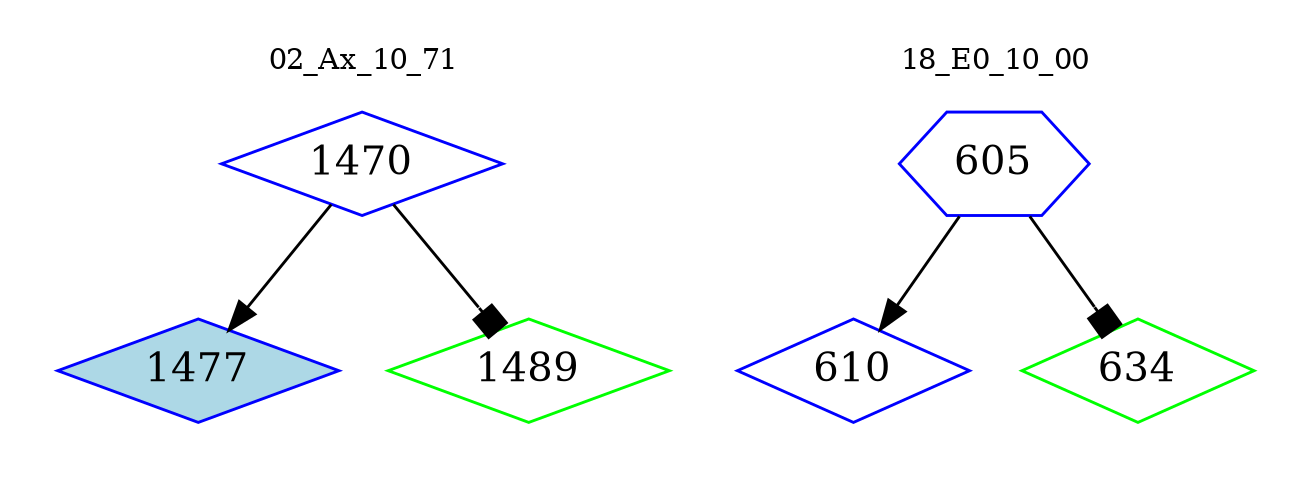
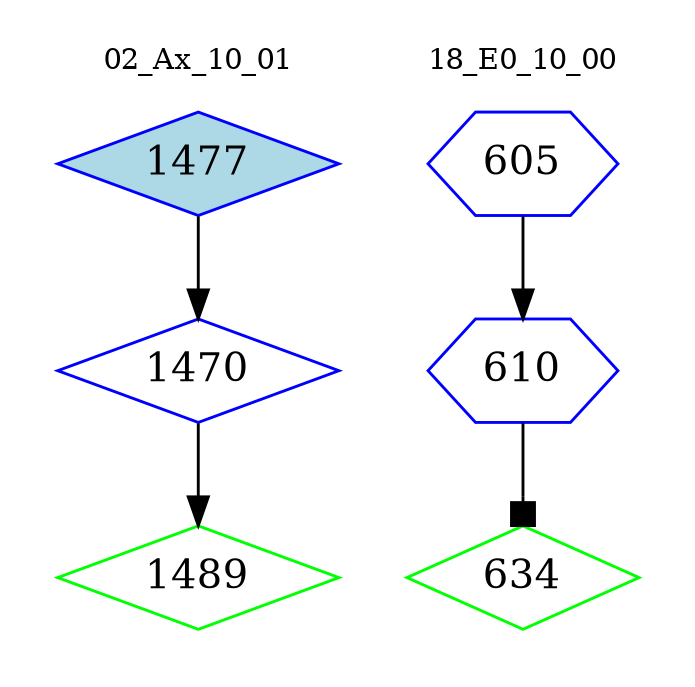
cluster "02_Ax_10_71": label "02_Ax_10_71" -> "02_Ax_10_01"
edge "1470" -> "1477": reversed
edge "1470" -> "1489": arrowhead box -> normal
edge "605" -> "634": now "610" -> "634"
node "610": shape diamond -> hexagon
